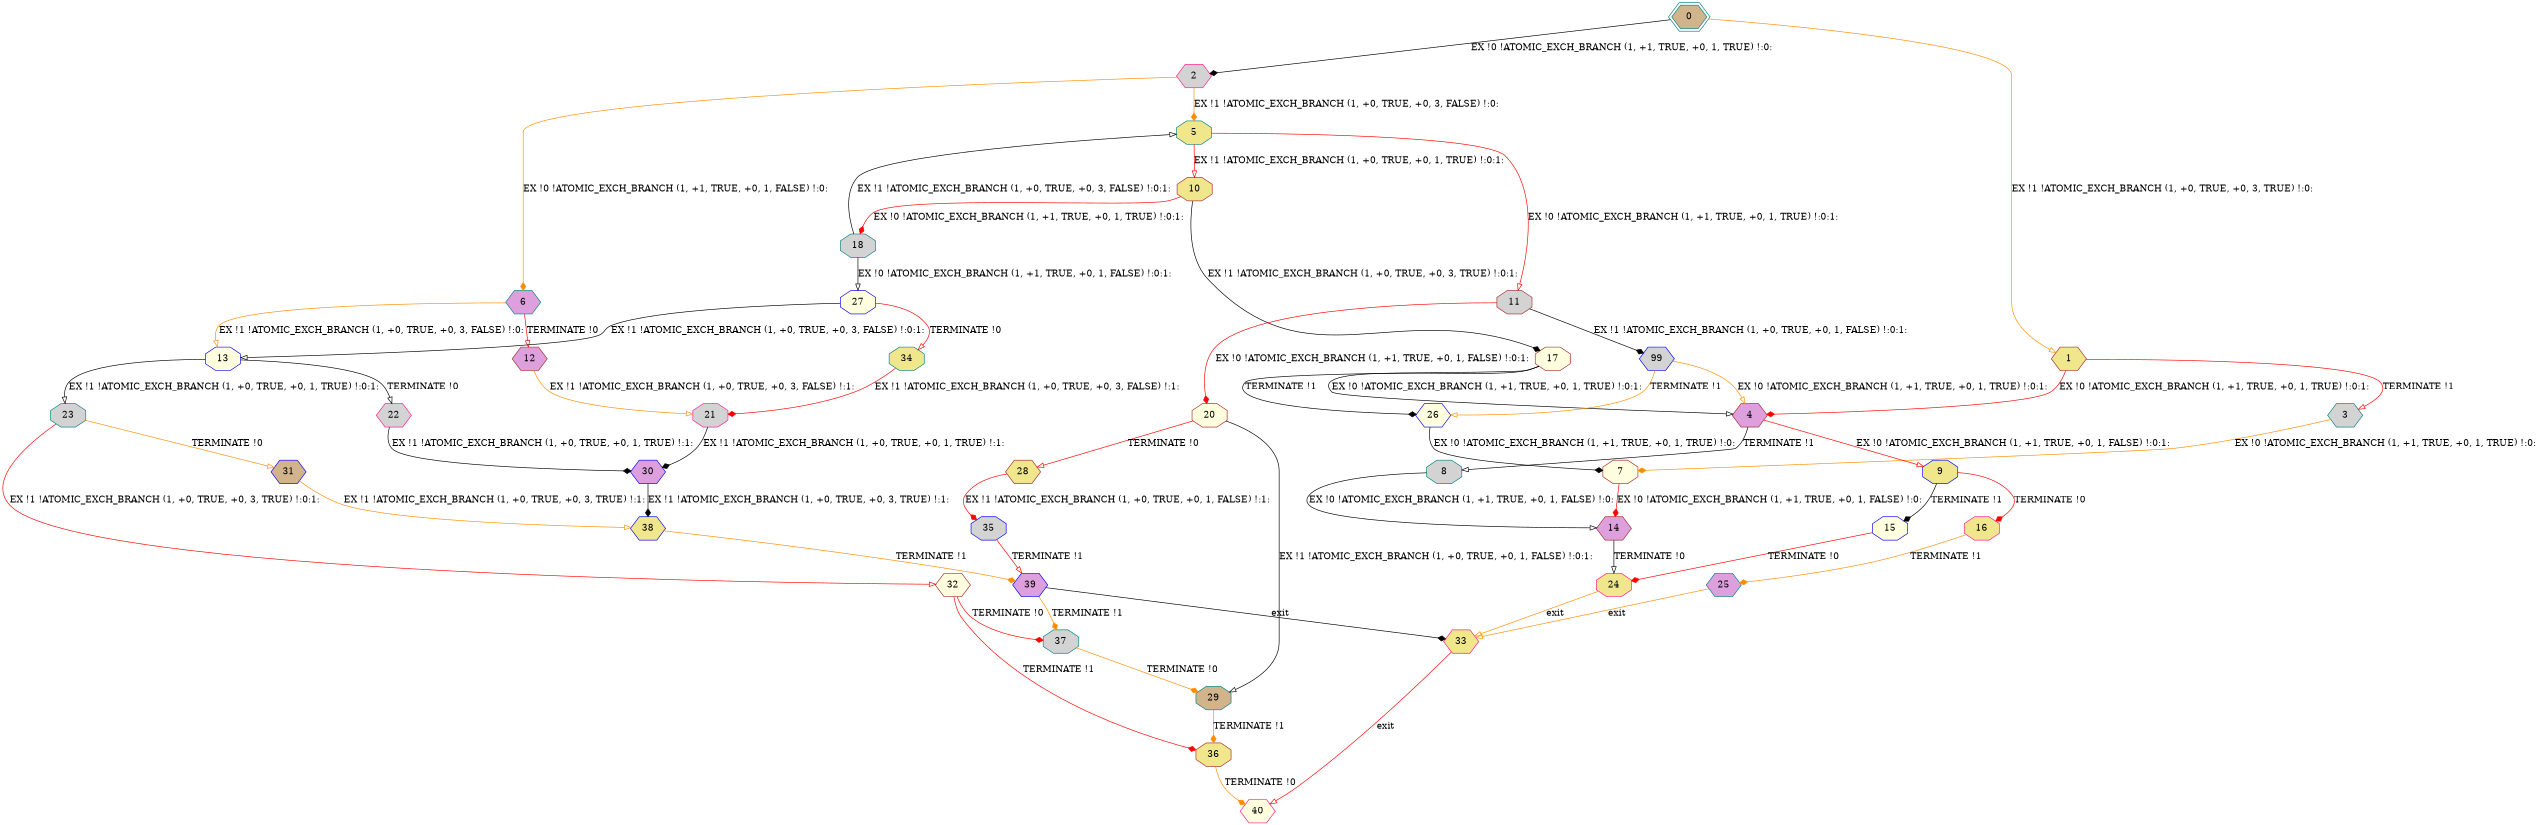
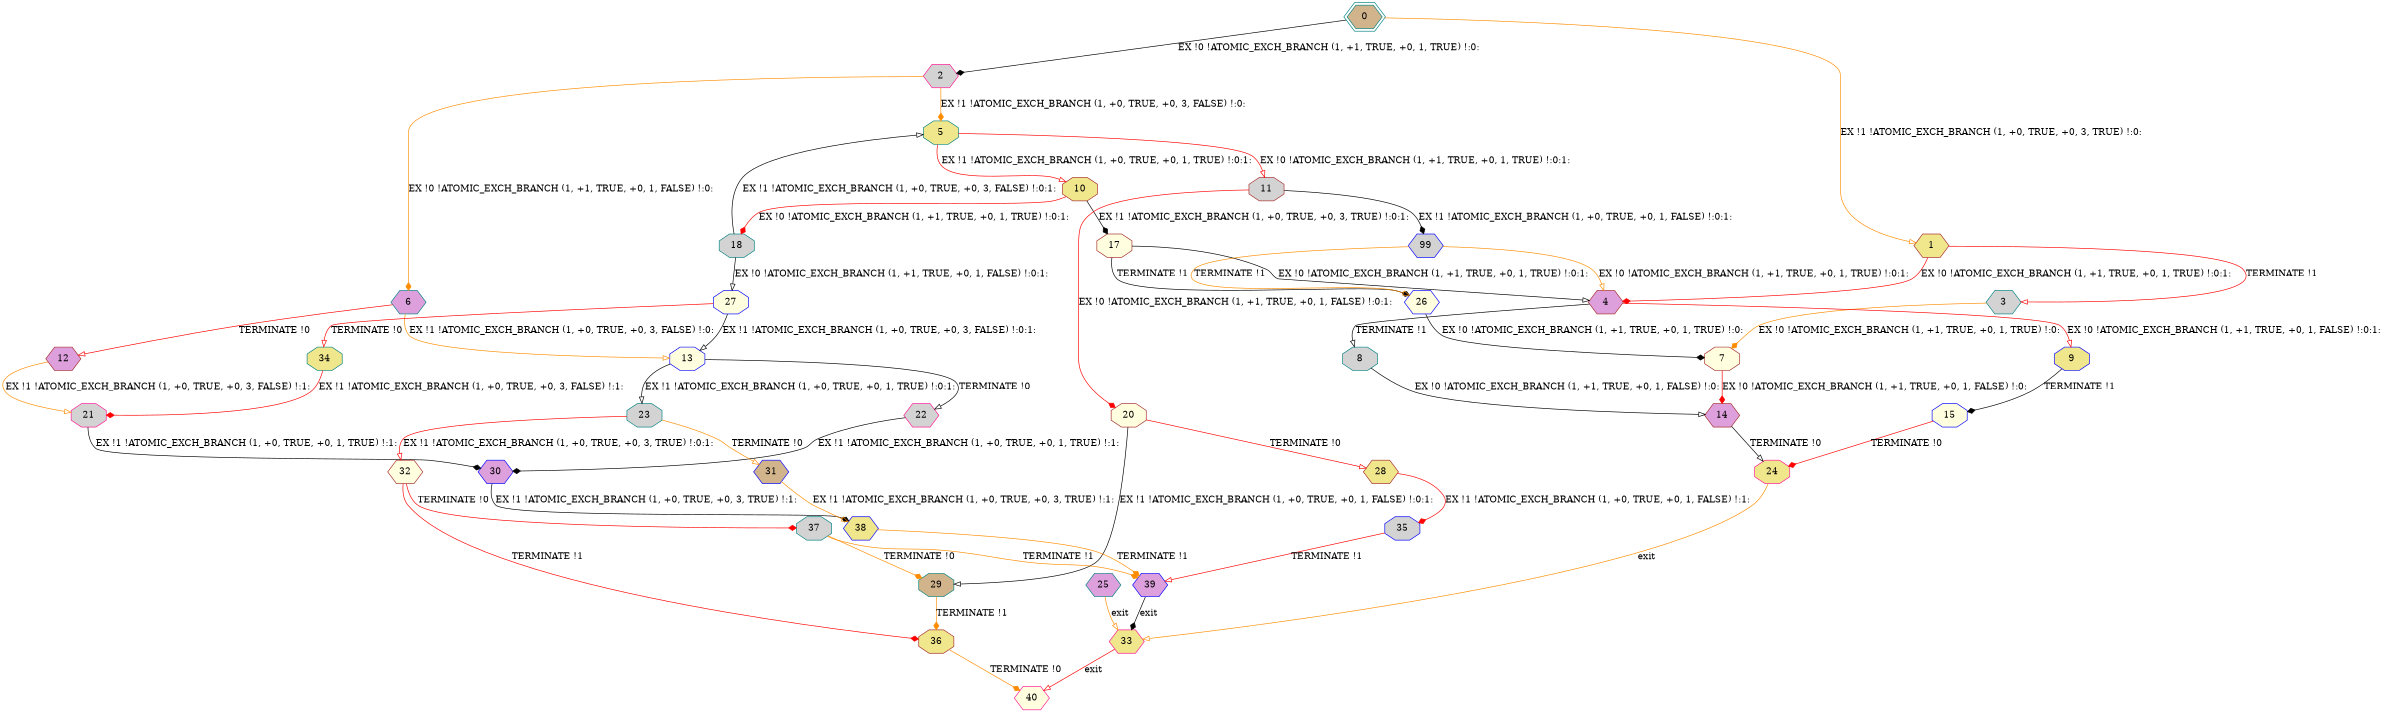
node "16": removed
edge "39" -> "37": reversed
